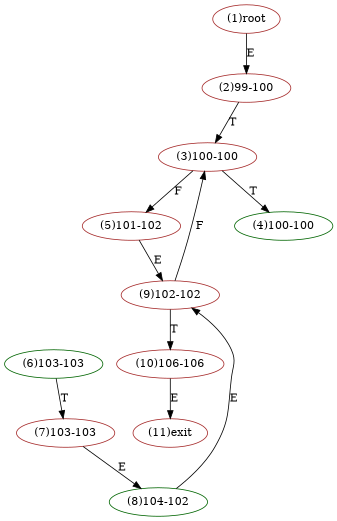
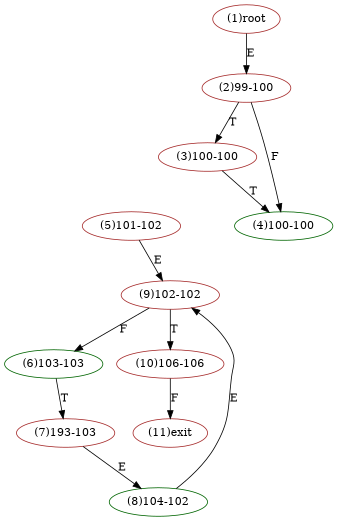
edge "(2)99-100" -> "(4)100-100": added, label "F"
edge "(3)100-100" -> "(5)101-102": removed, label "F"
edge "(9)102-102" -> "(3)100-100": now "(9)102-102" -> "(6)103-103"
edge "(10)106-106" -> "(11)exit": label "E" -> "F"
node "(7)103-103": label "(7)103-103" -> "(7)193-103"
